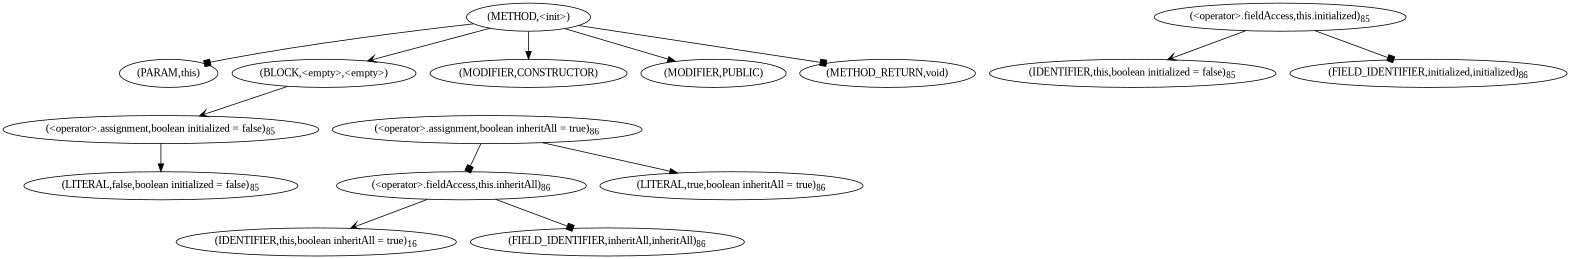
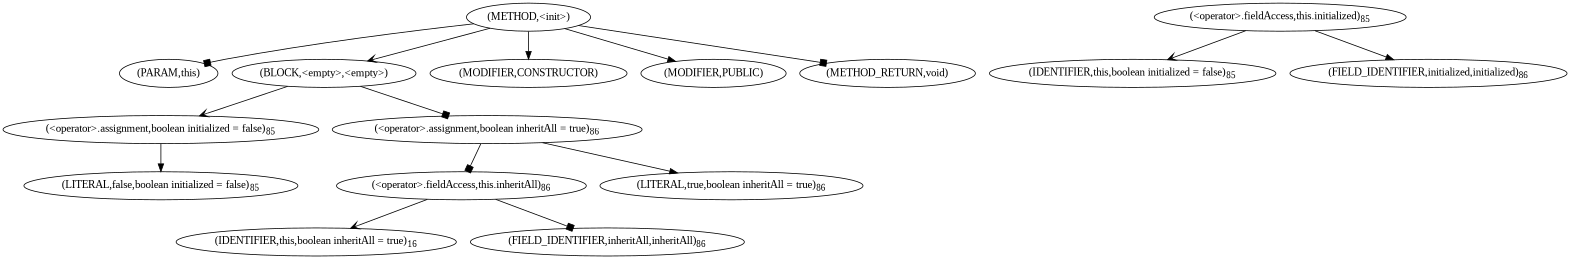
edge "(<operator>.fieldAccess,this.initialized)" -> "(FIELD_IDENTIFIER,initialized,initialized)": arrowhead box -> normal
edge "(BLOCK,<empty>,<empty>)" -> "(<operator>.assignment,boolean inheritAll = true)": added
